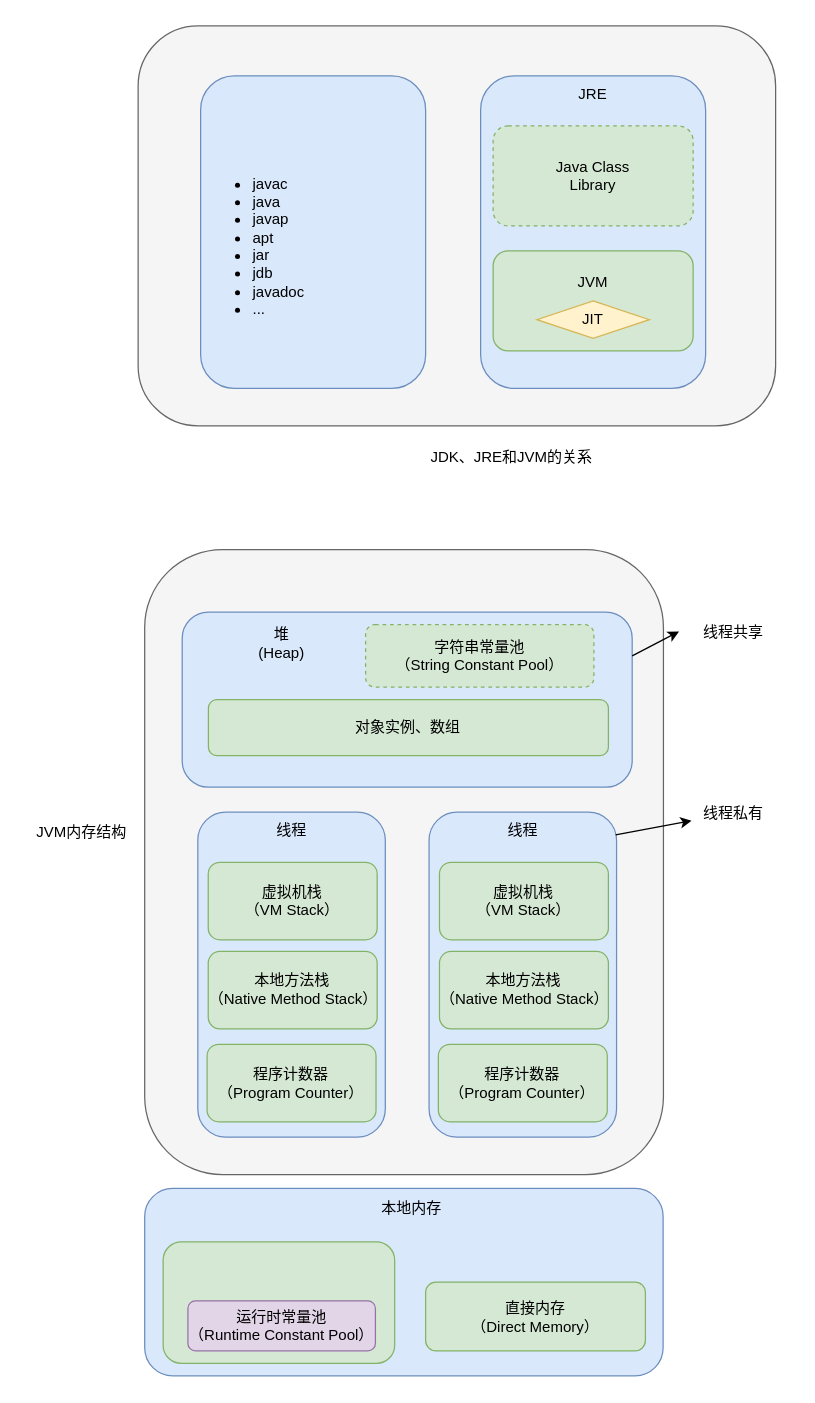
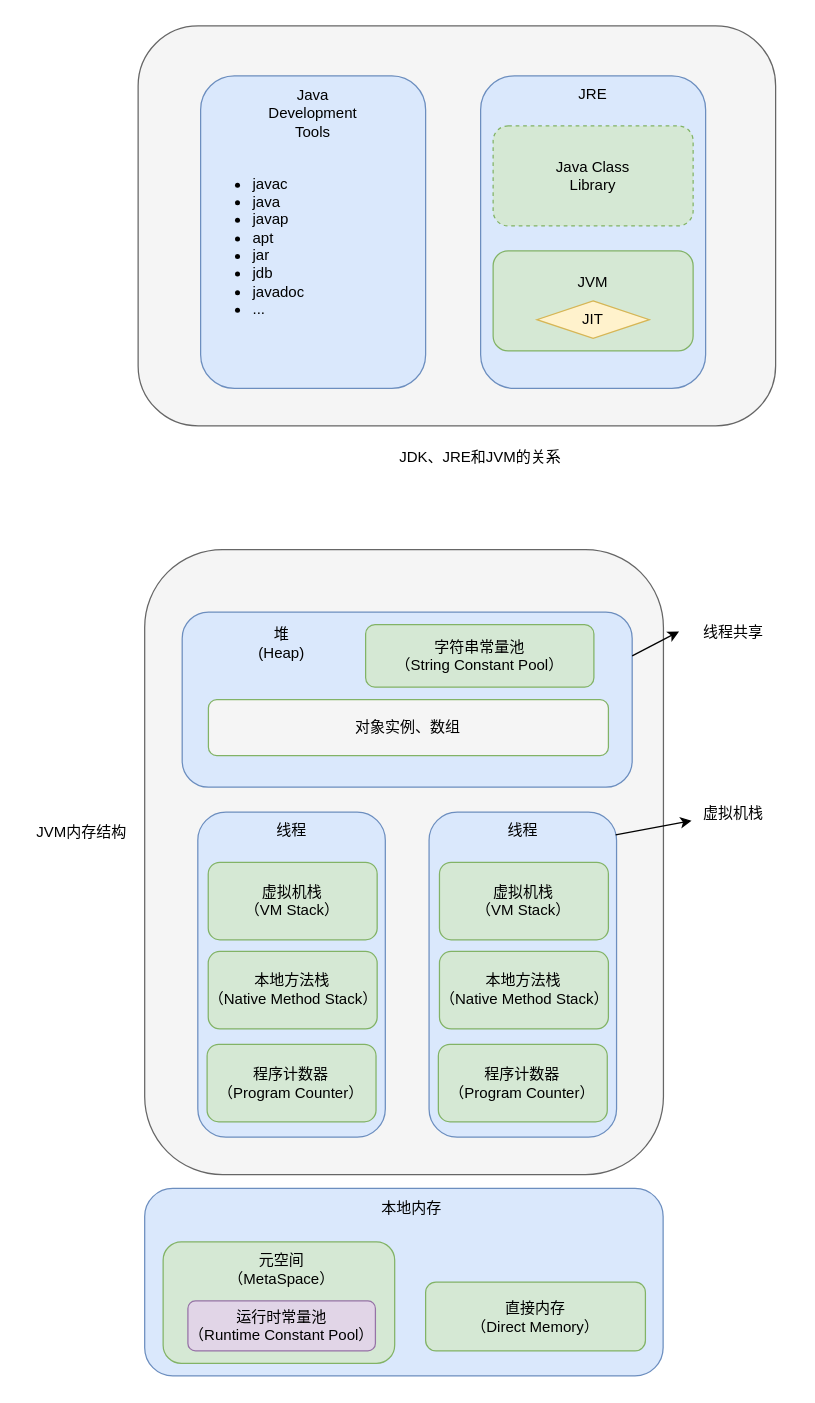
node "Java Development Tools": added
node "JDK、JRE和JVM的关系": moved (512, 457) -> (481, 457)
node "字符串常量池 （String Constant Pool）": style dashed -> solid
node "对象实例、数组": fillcolor #d5e8d4 -> #f5f5f5
node "线程私有": label "线程私有" -> "虚拟机栈"
node "元空间 （MetaSpace）": added
